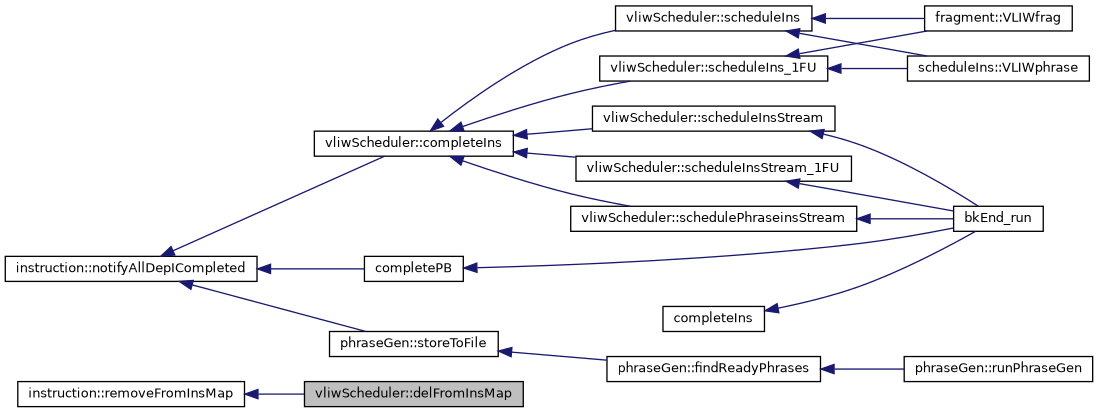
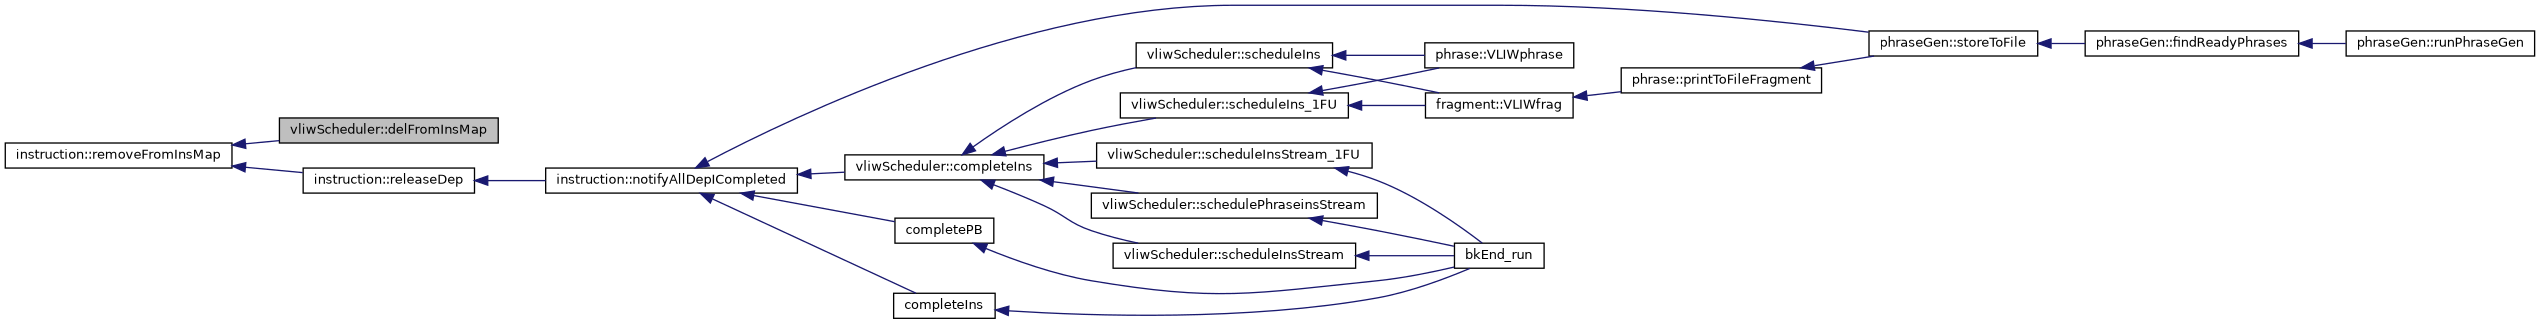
node "scheduleIns::VLIWphrase": label "scheduleIns::VLIWphrase" -> "phrase::VLIWphrase"
node "phrase::printToFileFragment": added
node "instruction::releaseDep": added
edge "completeIns" -> "instruction::notifyAllDepICompleted": added
